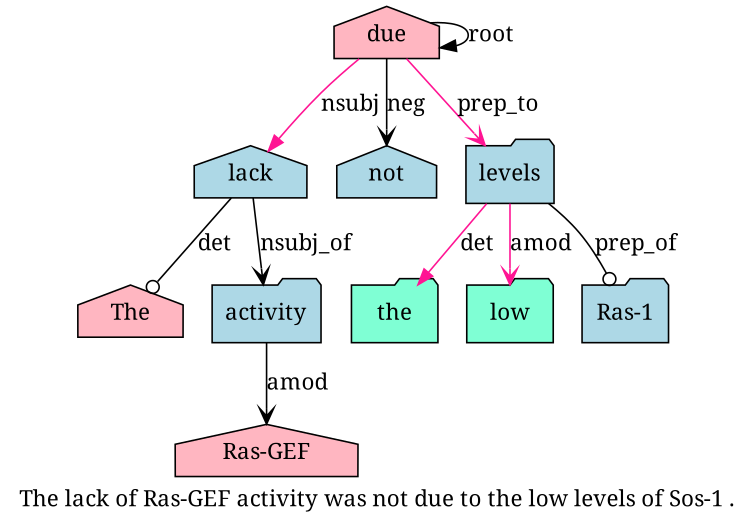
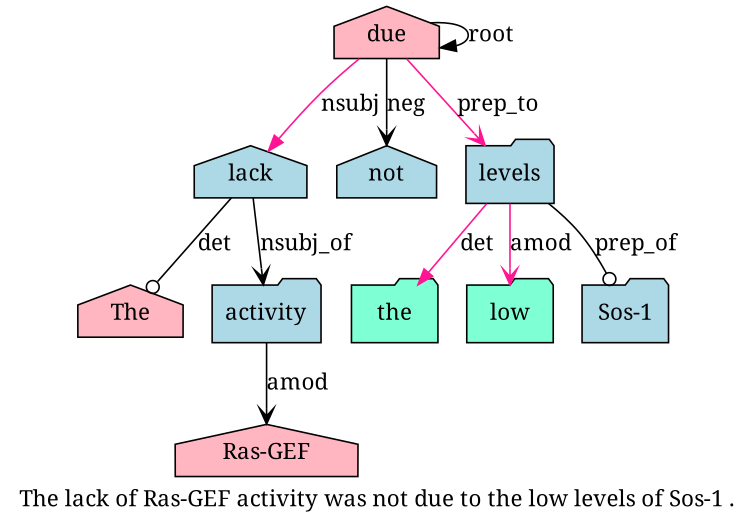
node "Ras-1": label "Ras-1" -> "Sos-1"
